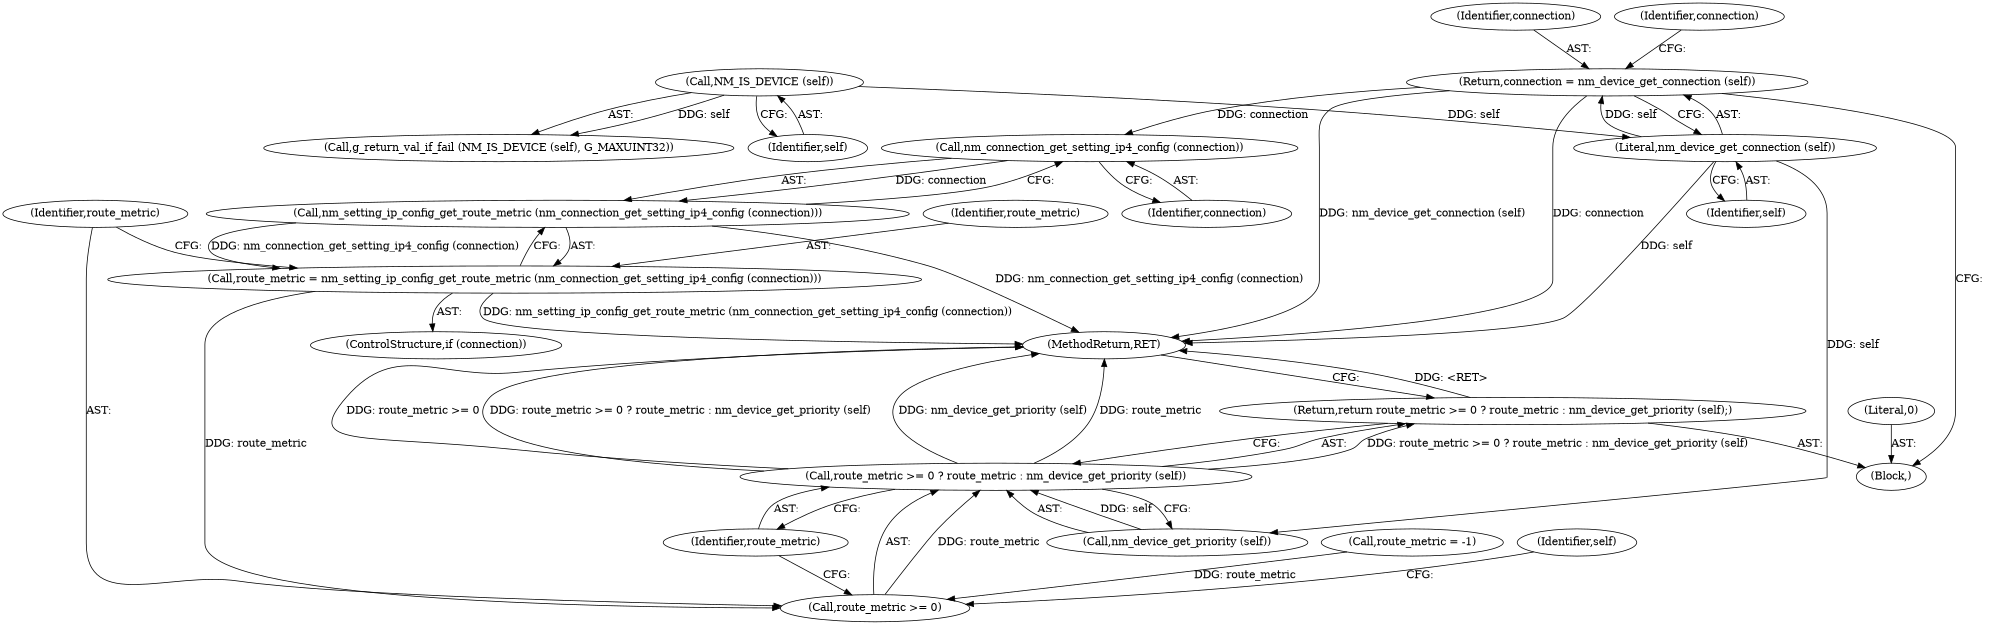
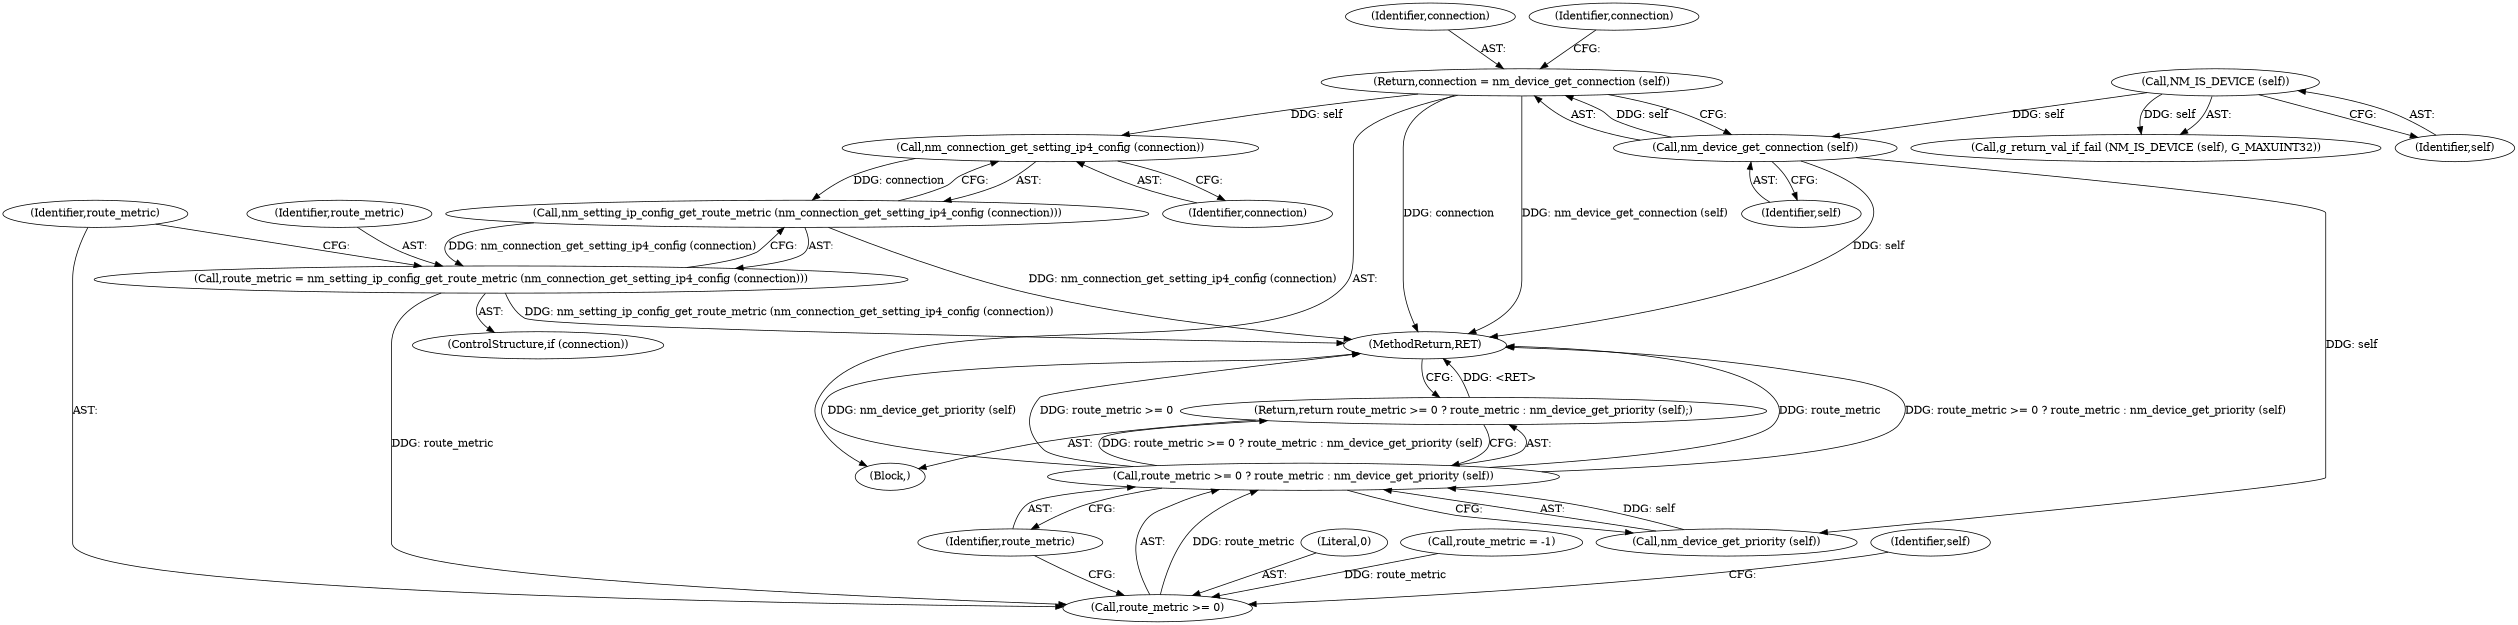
edge "(Return,connection = nm_device_get_connection (self))" -> "(Call,nm_connection_get_setting_ip4_config (connection))": label "DDG: connection" -> "DDG: self"
node "(Literal,nm_device_get_connection (self))": label "(Literal,nm_device_get_connection (self))" -> "(Call,nm_device_get_connection (self))"
edge "(Return,connection = nm_device_get_connection (self))" -> "(Block,)": label "CFG: " -> "AST: "
edge "(Literal,0)" -> "(Block,)": now "(Literal,0)" -> "(Call,route_metric >= 0)"
